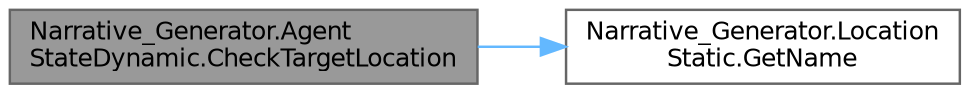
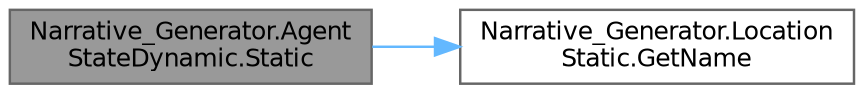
node "Narrative_Generator.Agent StateDynamic.CheckTargetLocation": label "Narrative_Generator.Agent StateDynamic.CheckTargetLocation" -> "Narrative_Generator.Agent StateDynamic.Static"
